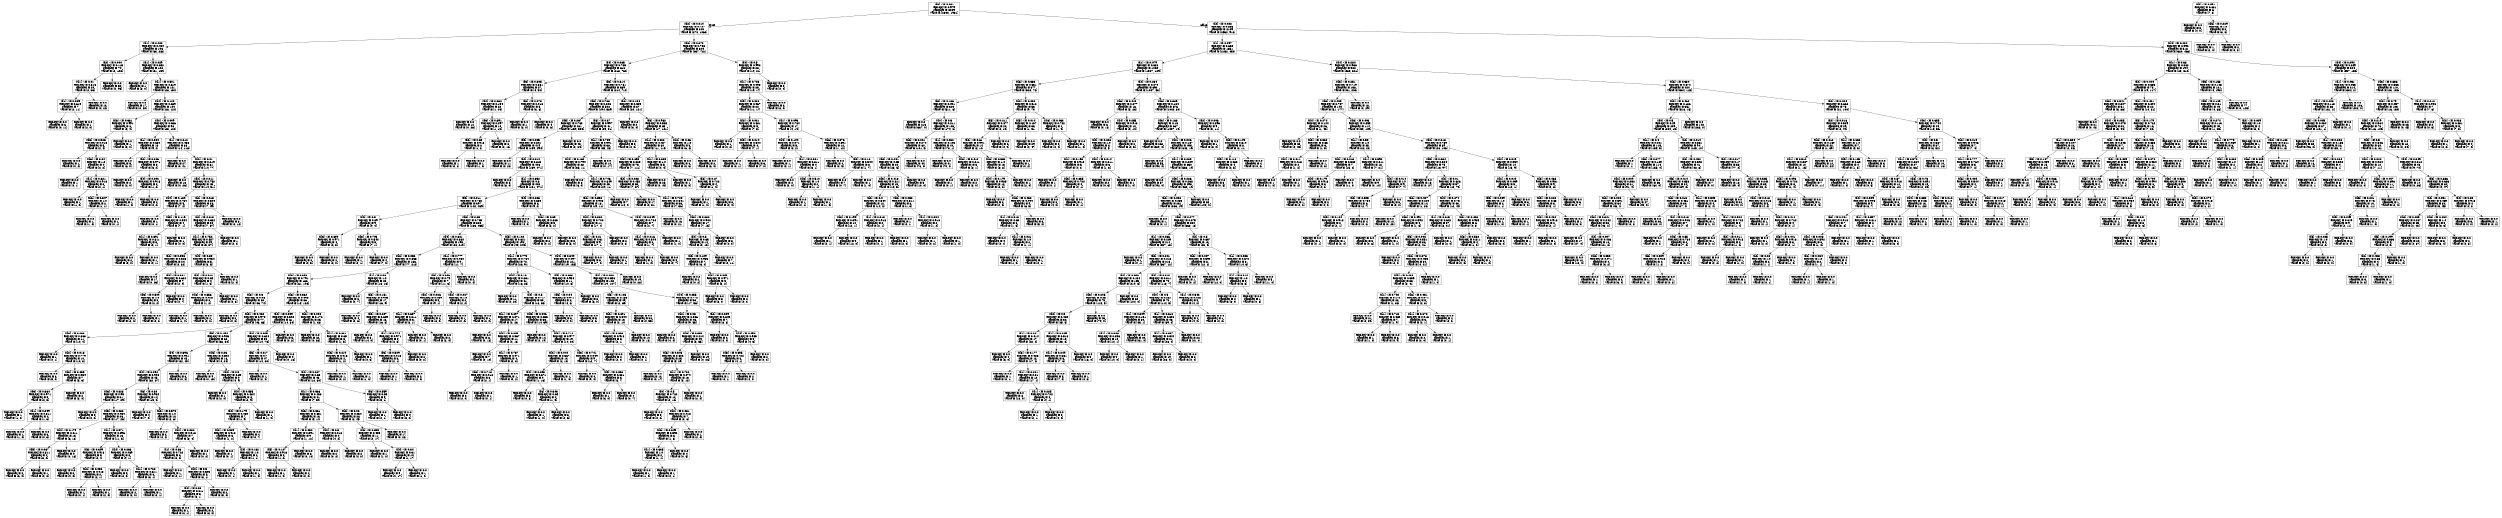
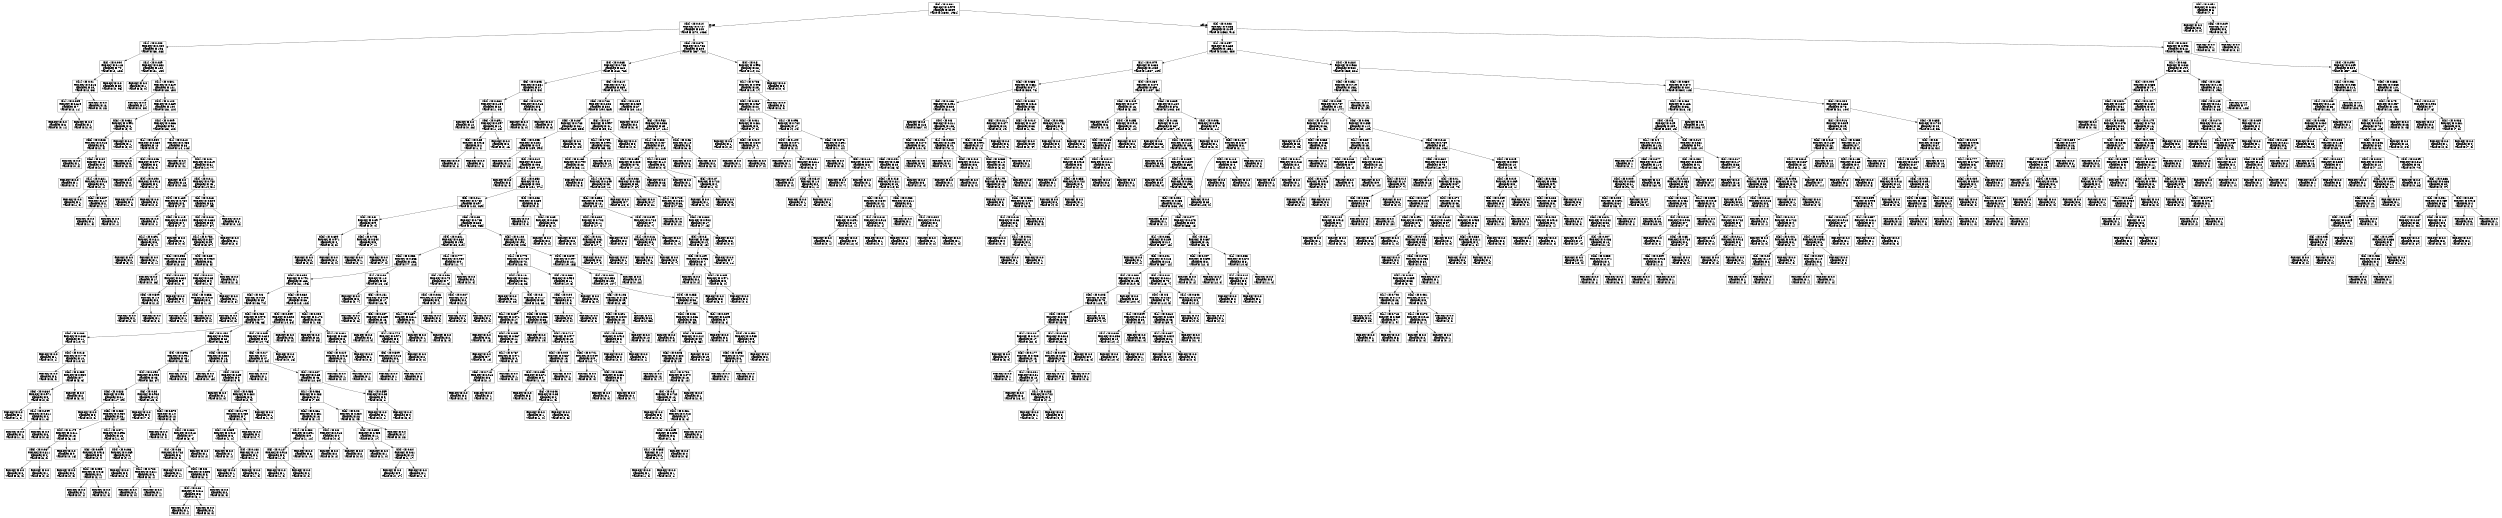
edge "X[5] <= 0.149 entropy = 0.619 samples = 8 value = [2, 11]" -> "X[5] <= 0.118 entropy = 0.863 samples = 4 value = [2, 5]": now "X[5] <= 0.149 entropy = 0.619 samples = 8 value = [2, 11]" -> "entropy = 0.0 samples = 65 value = [103, 0]"
edge "X[6] <= 0.349 entropy = 0.918 samples = 5 value = [2, 4]" -> "X[2] <= 0.033 entropy = 0.918 samples = 2 value = [2, 1]": removed
